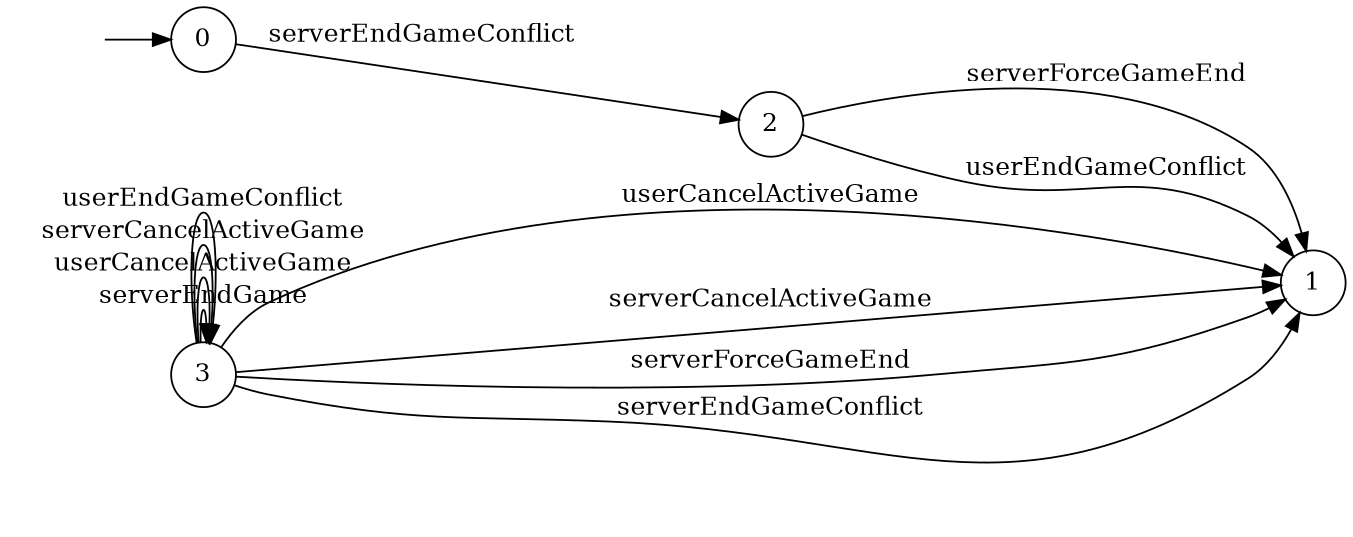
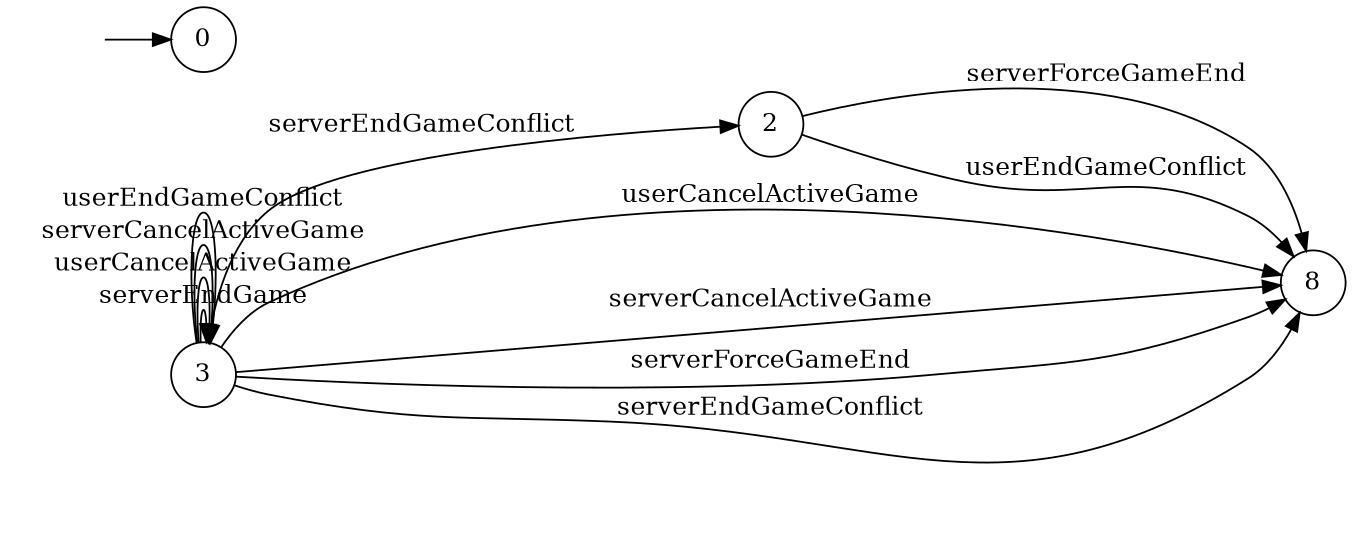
edge "0" -> "2": now "3" -> "2"
node "1": label "1" -> "8"
